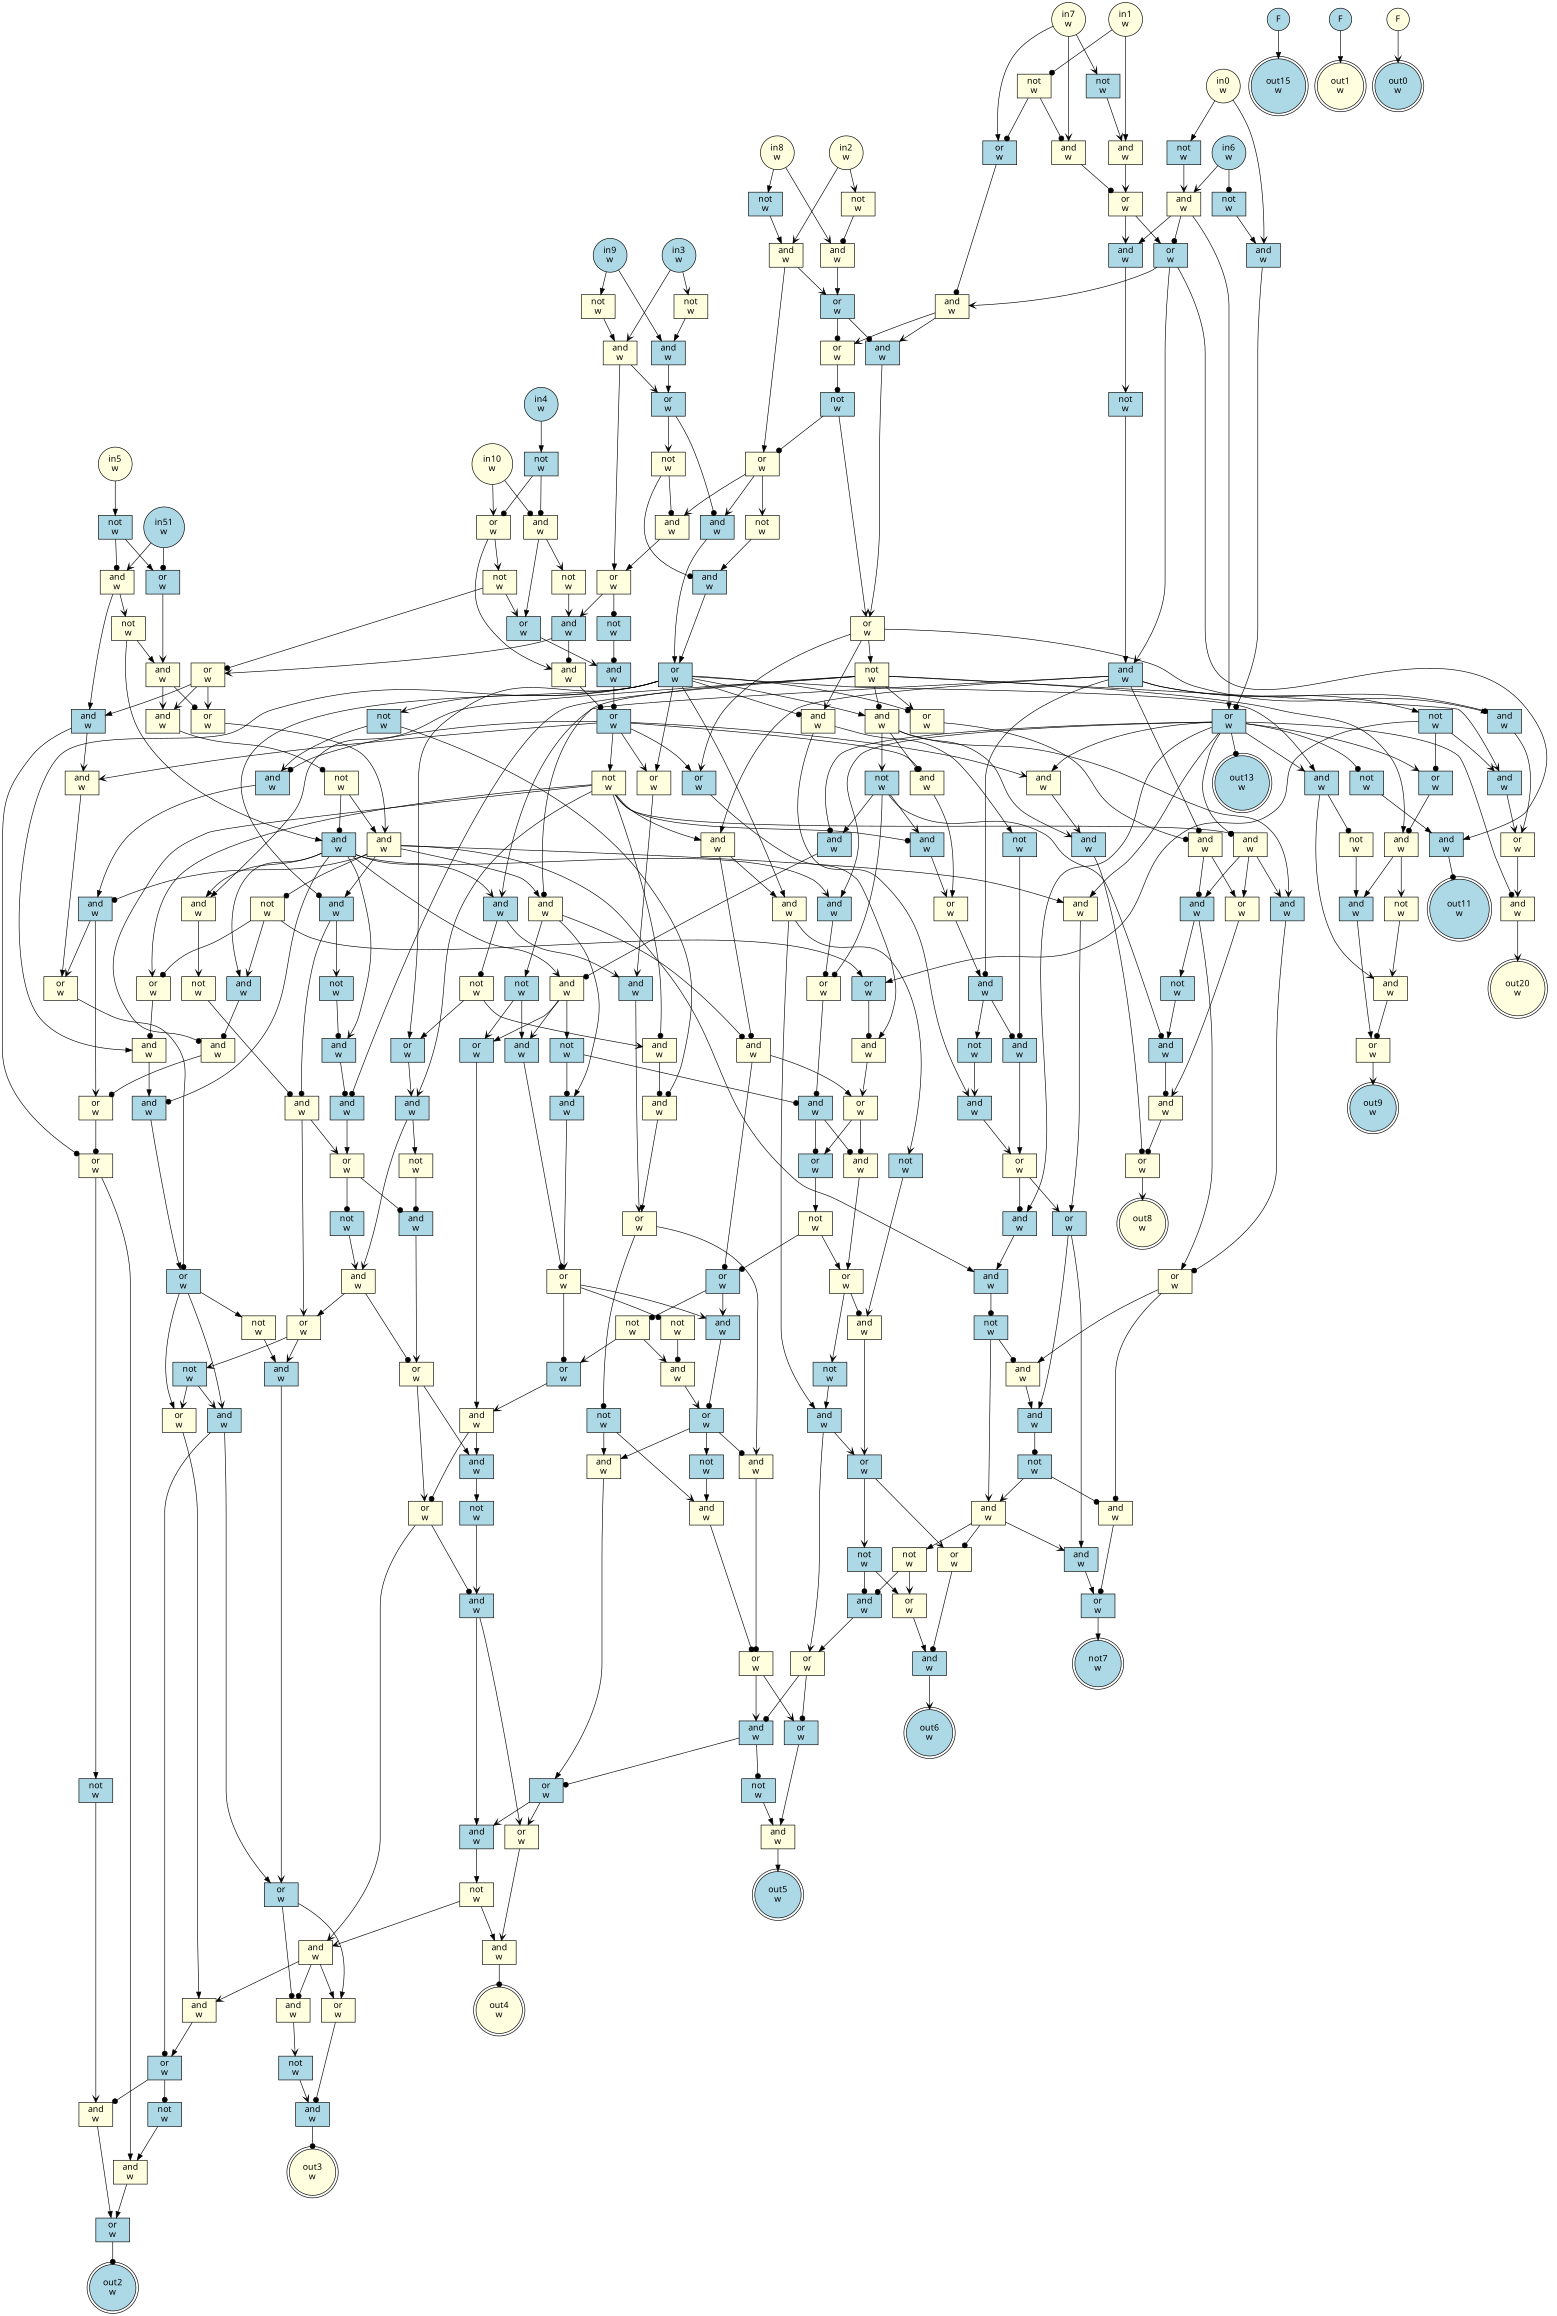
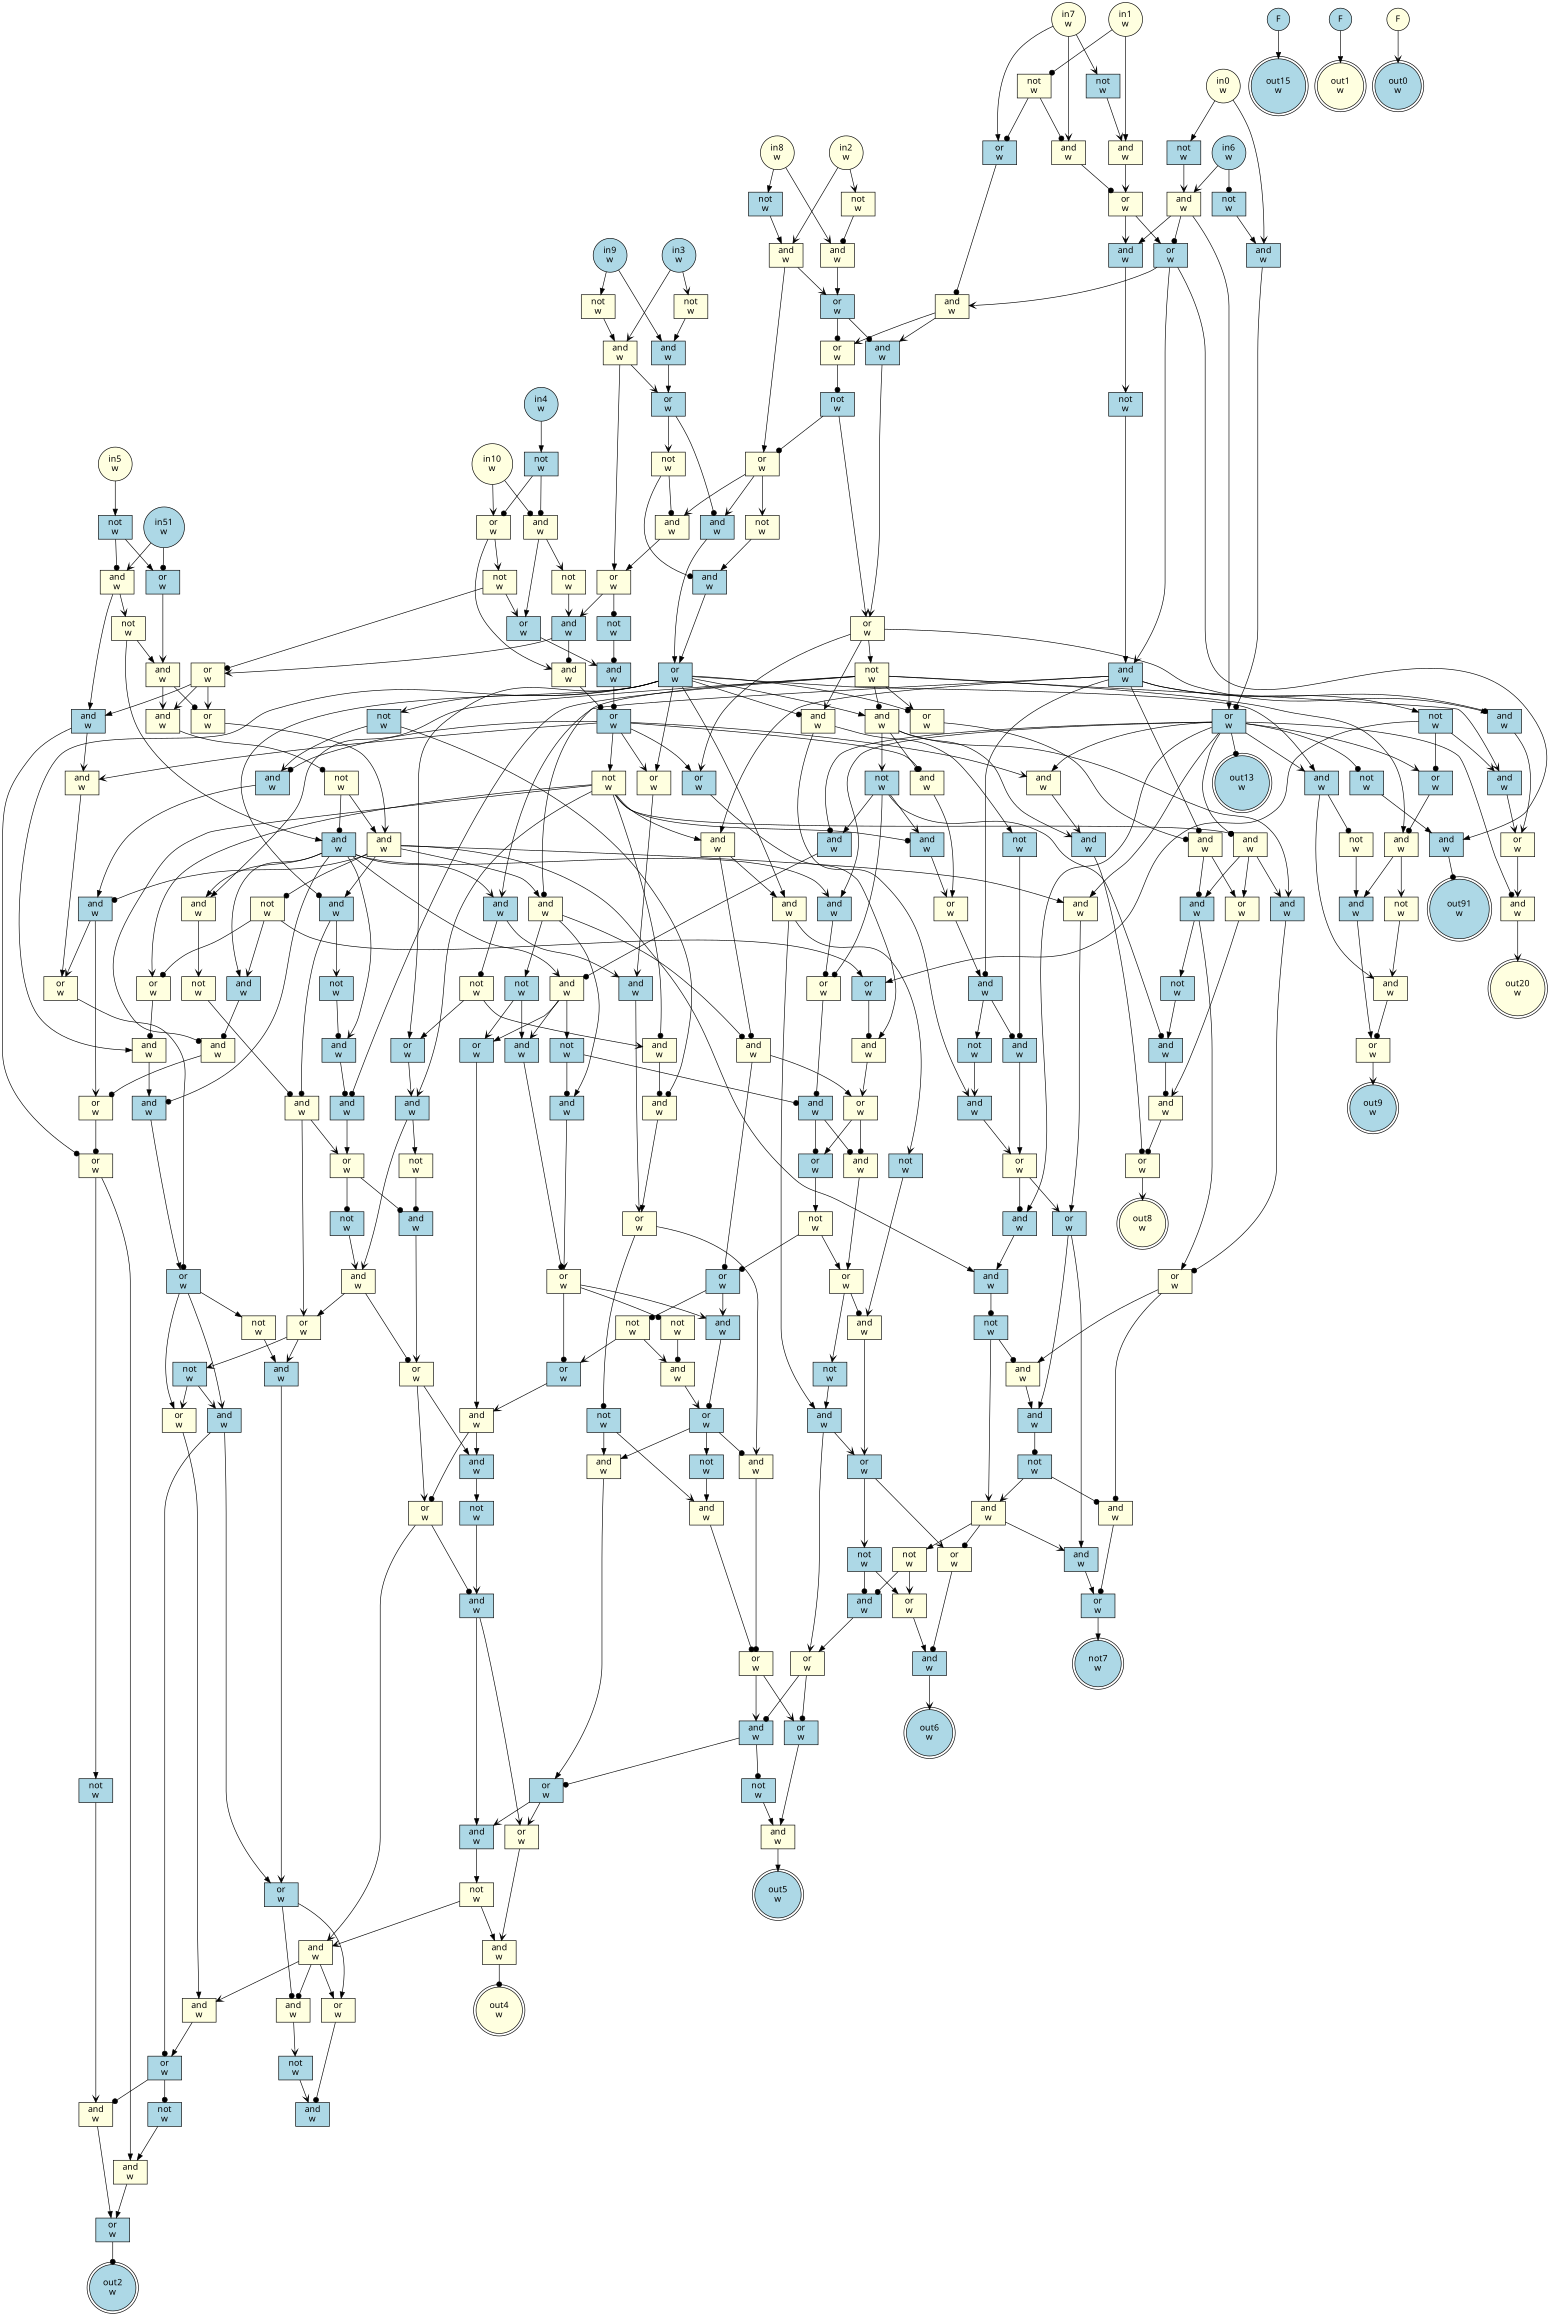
node "out11 w": label "out11 w" -> "out91 w"
node "out3 w": removed
